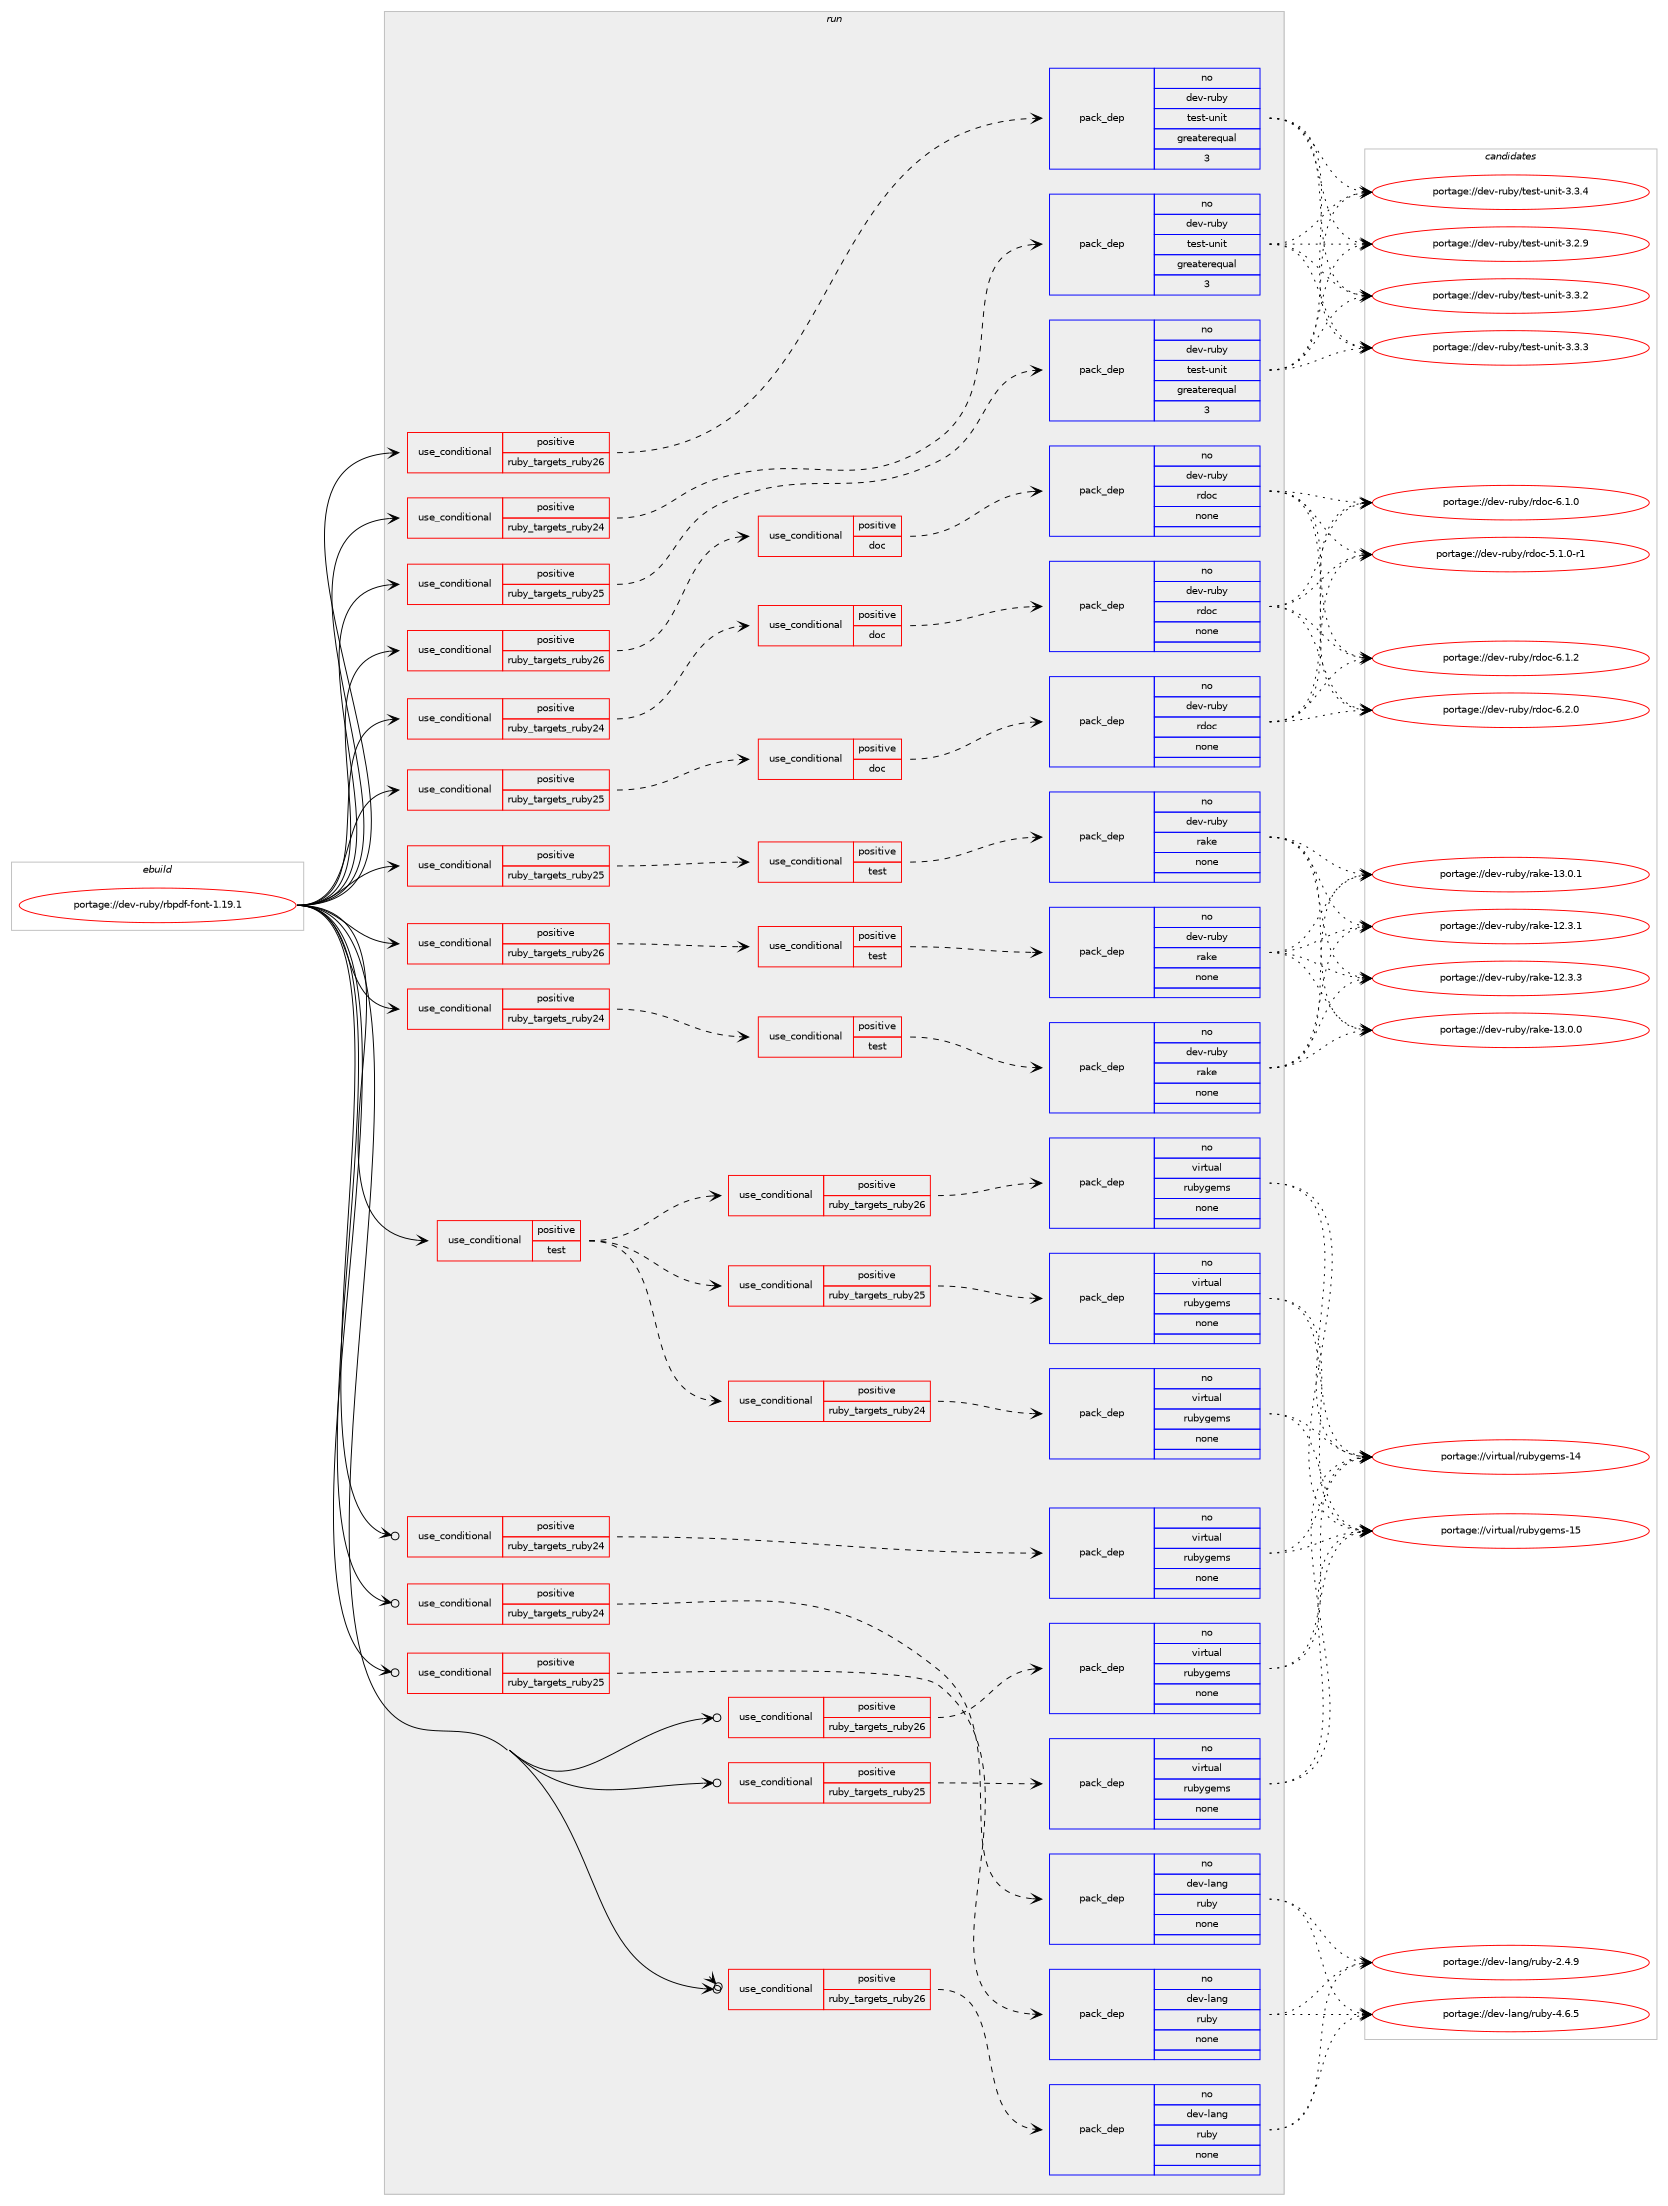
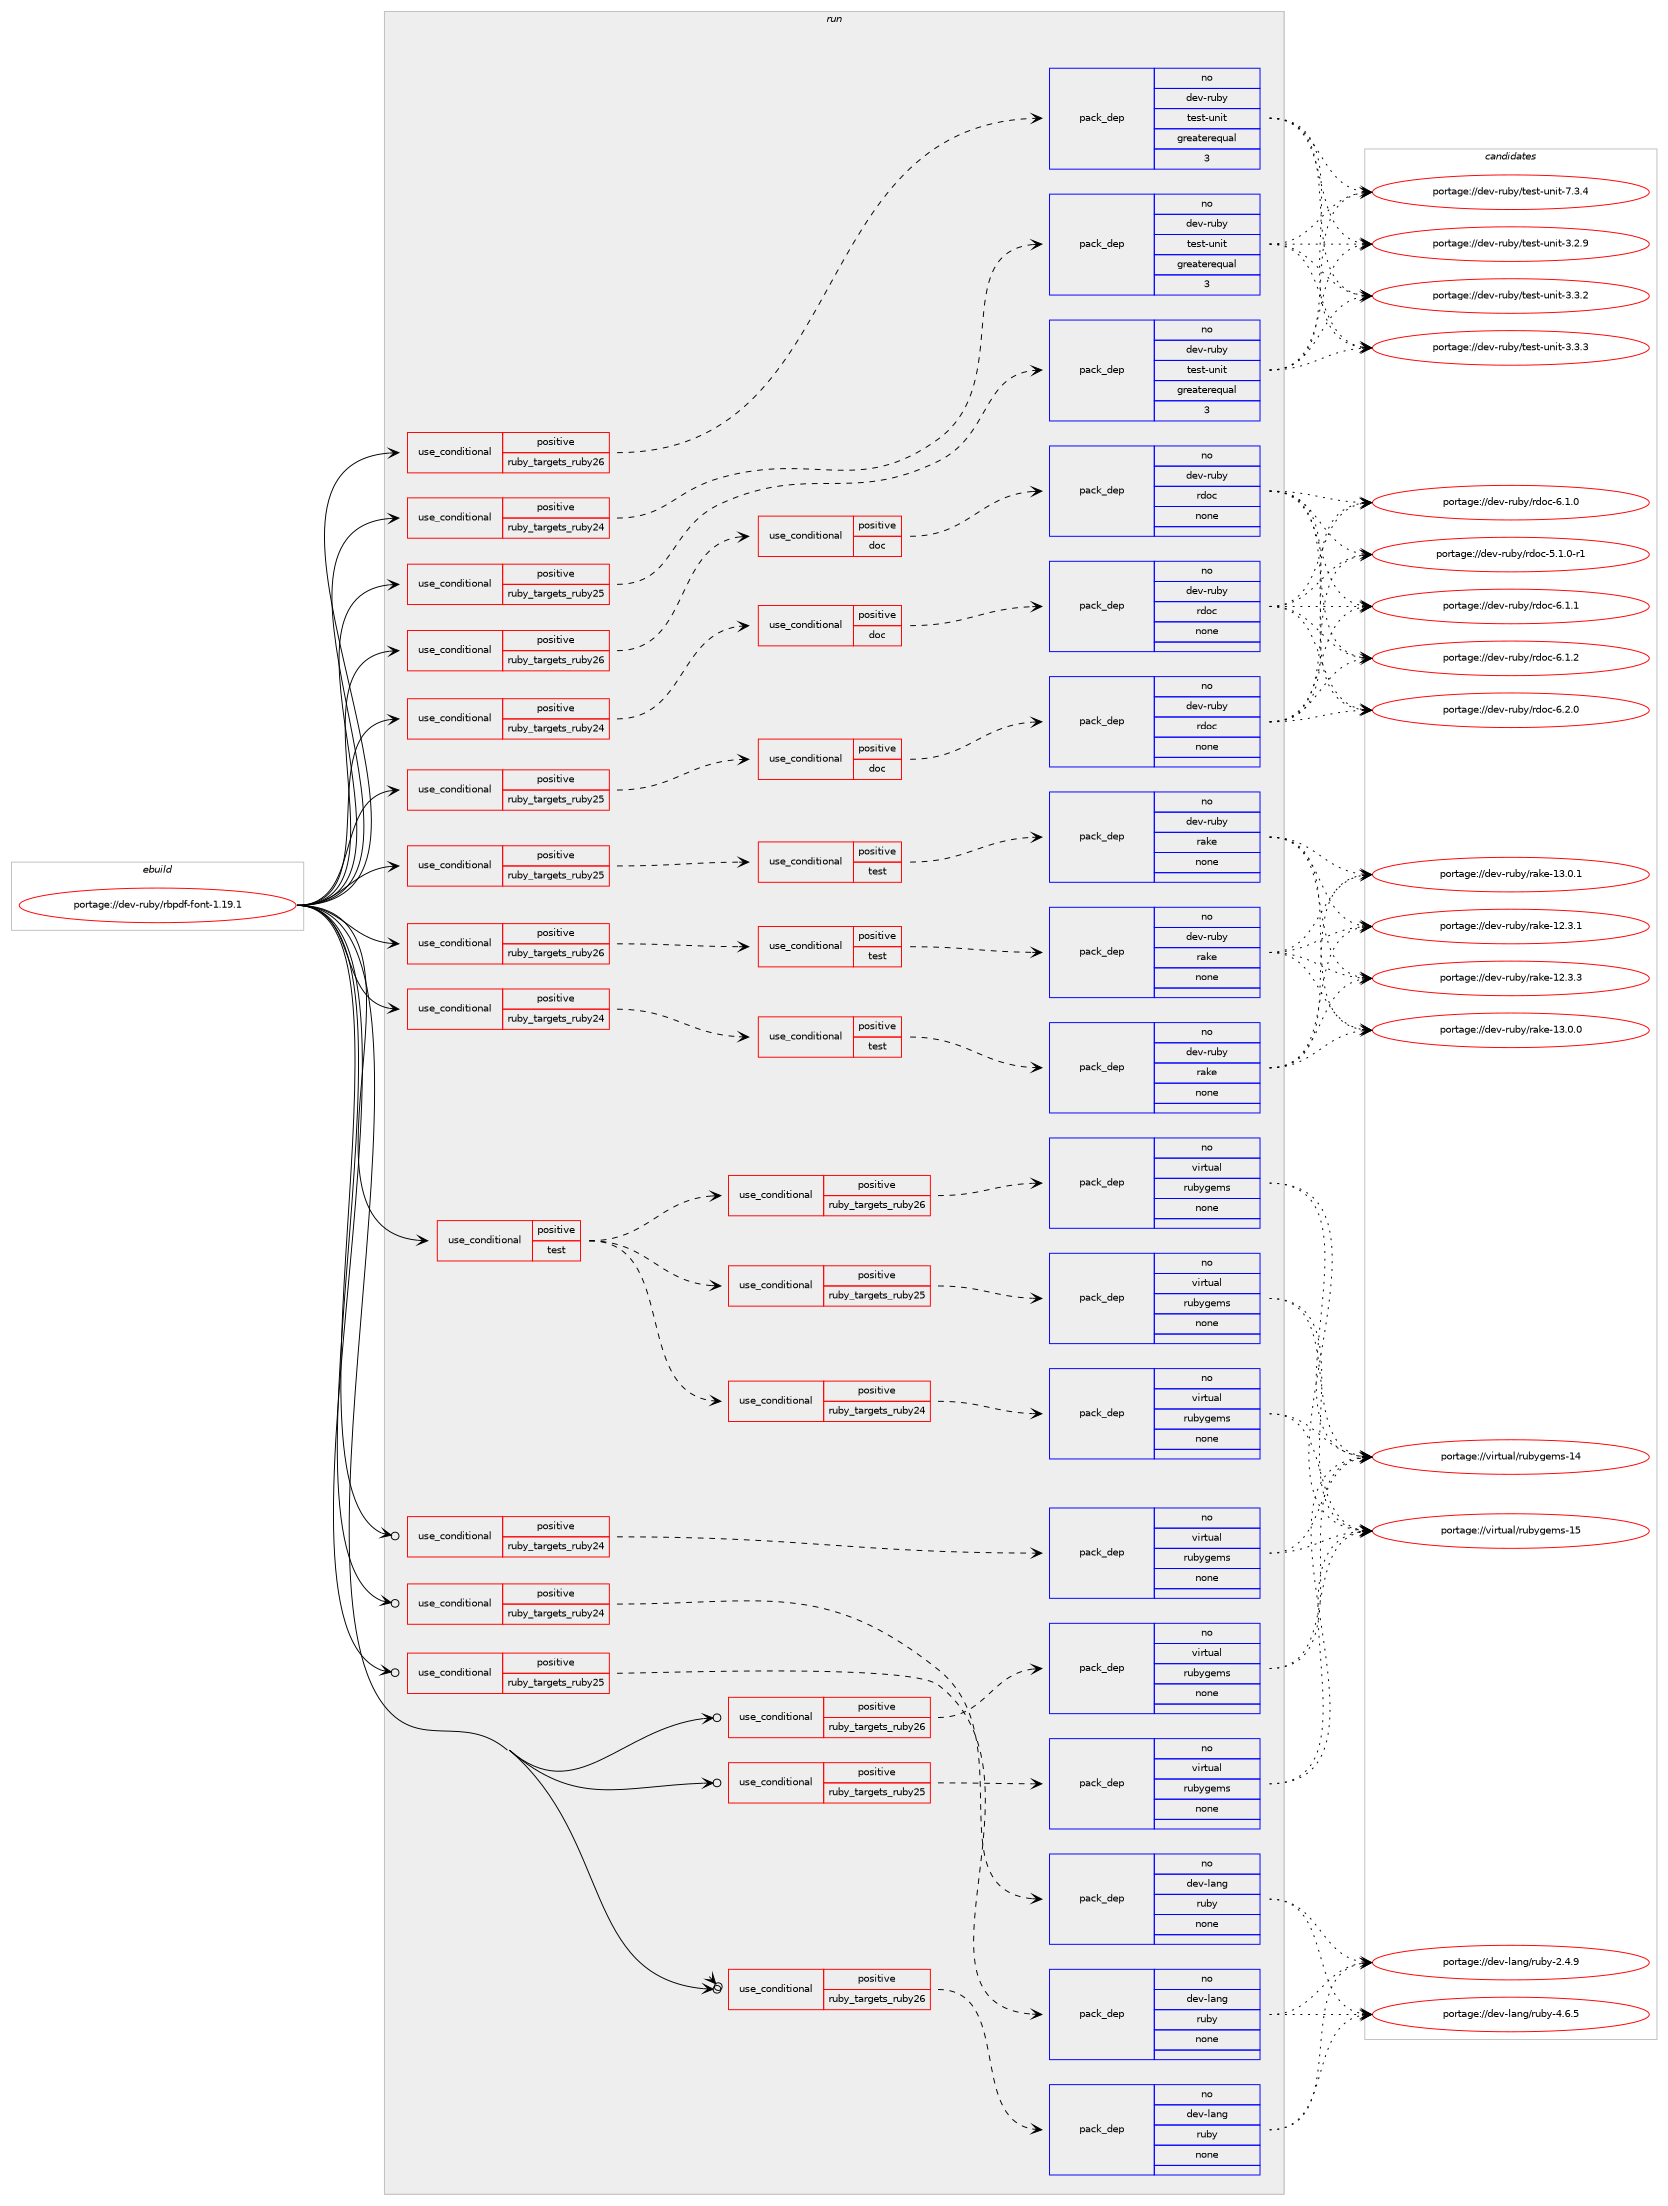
node "portage://dev-ruby/test-unit-3.3.4": label "portage://dev-ruby/test-unit-3.3.4" -> "portage://dev-ruby/test-unit-7.3.4"
node "portage://dev-ruby/rdoc-6.1.1": added
